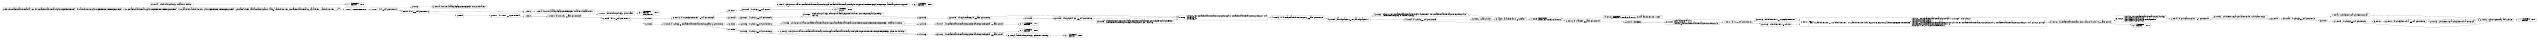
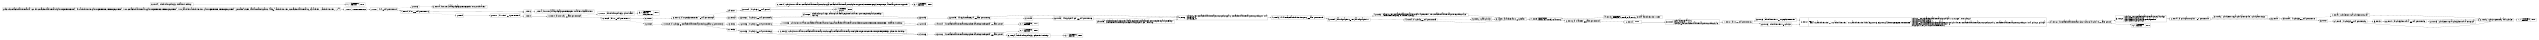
node "68: 0x010f": text "SYNTHETIC" -> "INLINE"
